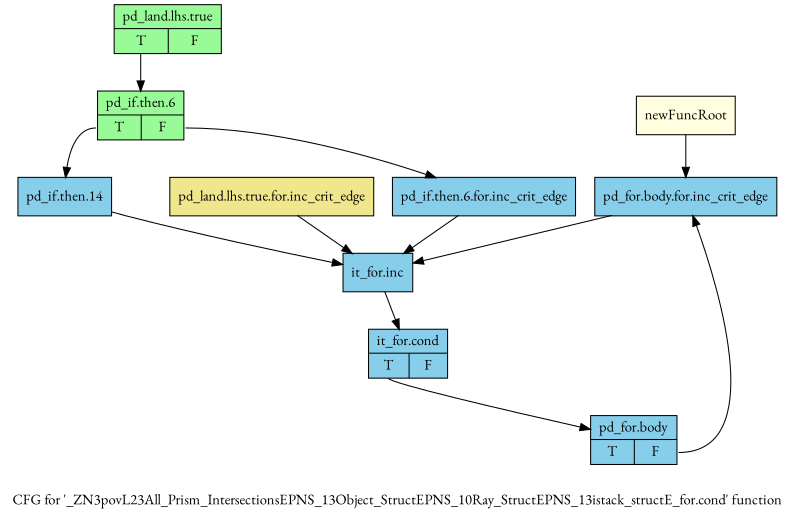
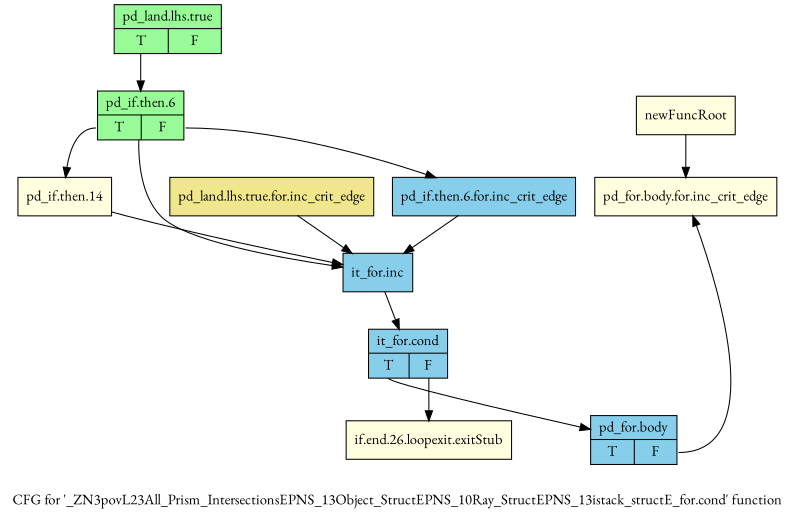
node "pd_if.then.14": fillcolor skyblue -> lightyellow
node "pd_for.body.for.inc_crit_edge": fillcolor skyblue -> lightyellow
edge "pd_for.body.for.inc_crit_edge" -> "it_for.inc": now "pd_if.then.6" -> "it_for.inc"
node "if.end.26.loopexit.exitStub": added
